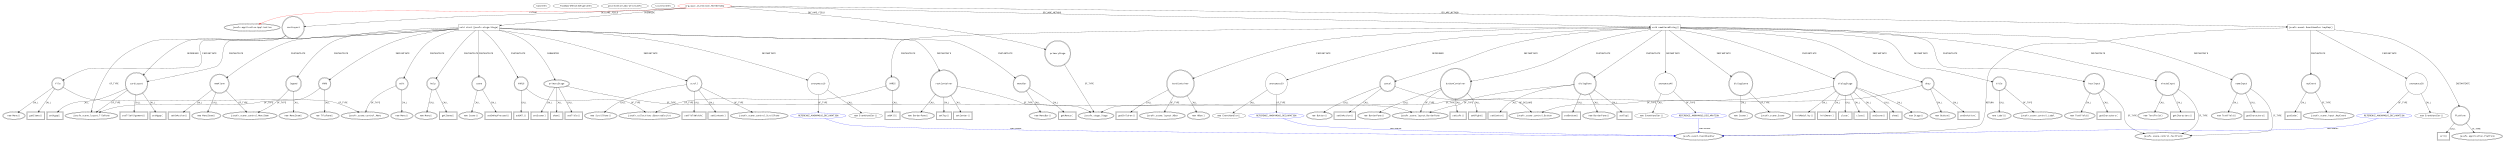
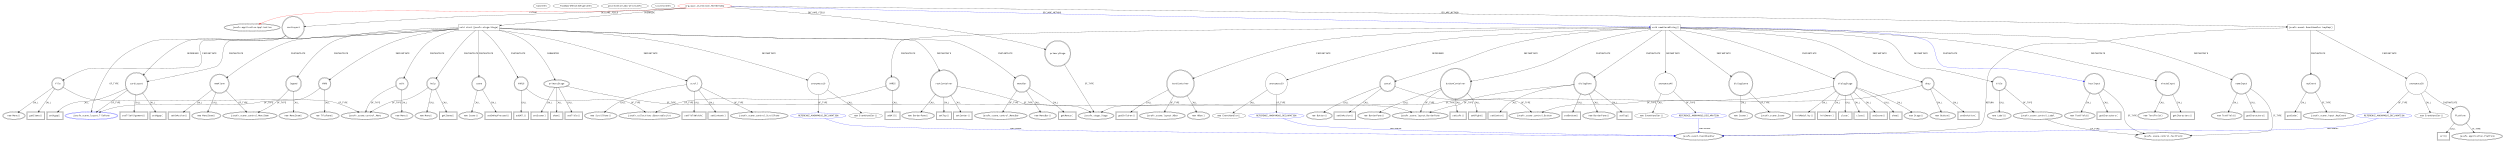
edge "org.quux.alarmclock.MainWindow" -> "void newAlarmDialog()": color black -> blue
edge "void newAlarmDialog()" -> "hourInput": color black -> blue
edge "javafx.event.EventHandler keyMap()" -> "Platform": now "anonymous58" -> "Platform"
edge "help" -> "javafx.scene.control.Menu": added, label "OF_TYPE"
edge "cancel" -> "javafx.scene.control.Button": label "OF_DECLARE" -> "OF_TYPE"
edge "minuteInput" -> "javafx.scene.control.TextField": now "javafx.scene.control.Label" -> "javafx.scene.control.TextField"
node "javafx.scene.layout.TilePane": color black -> blue
node "javafx.scene.control.MenuBar": added
